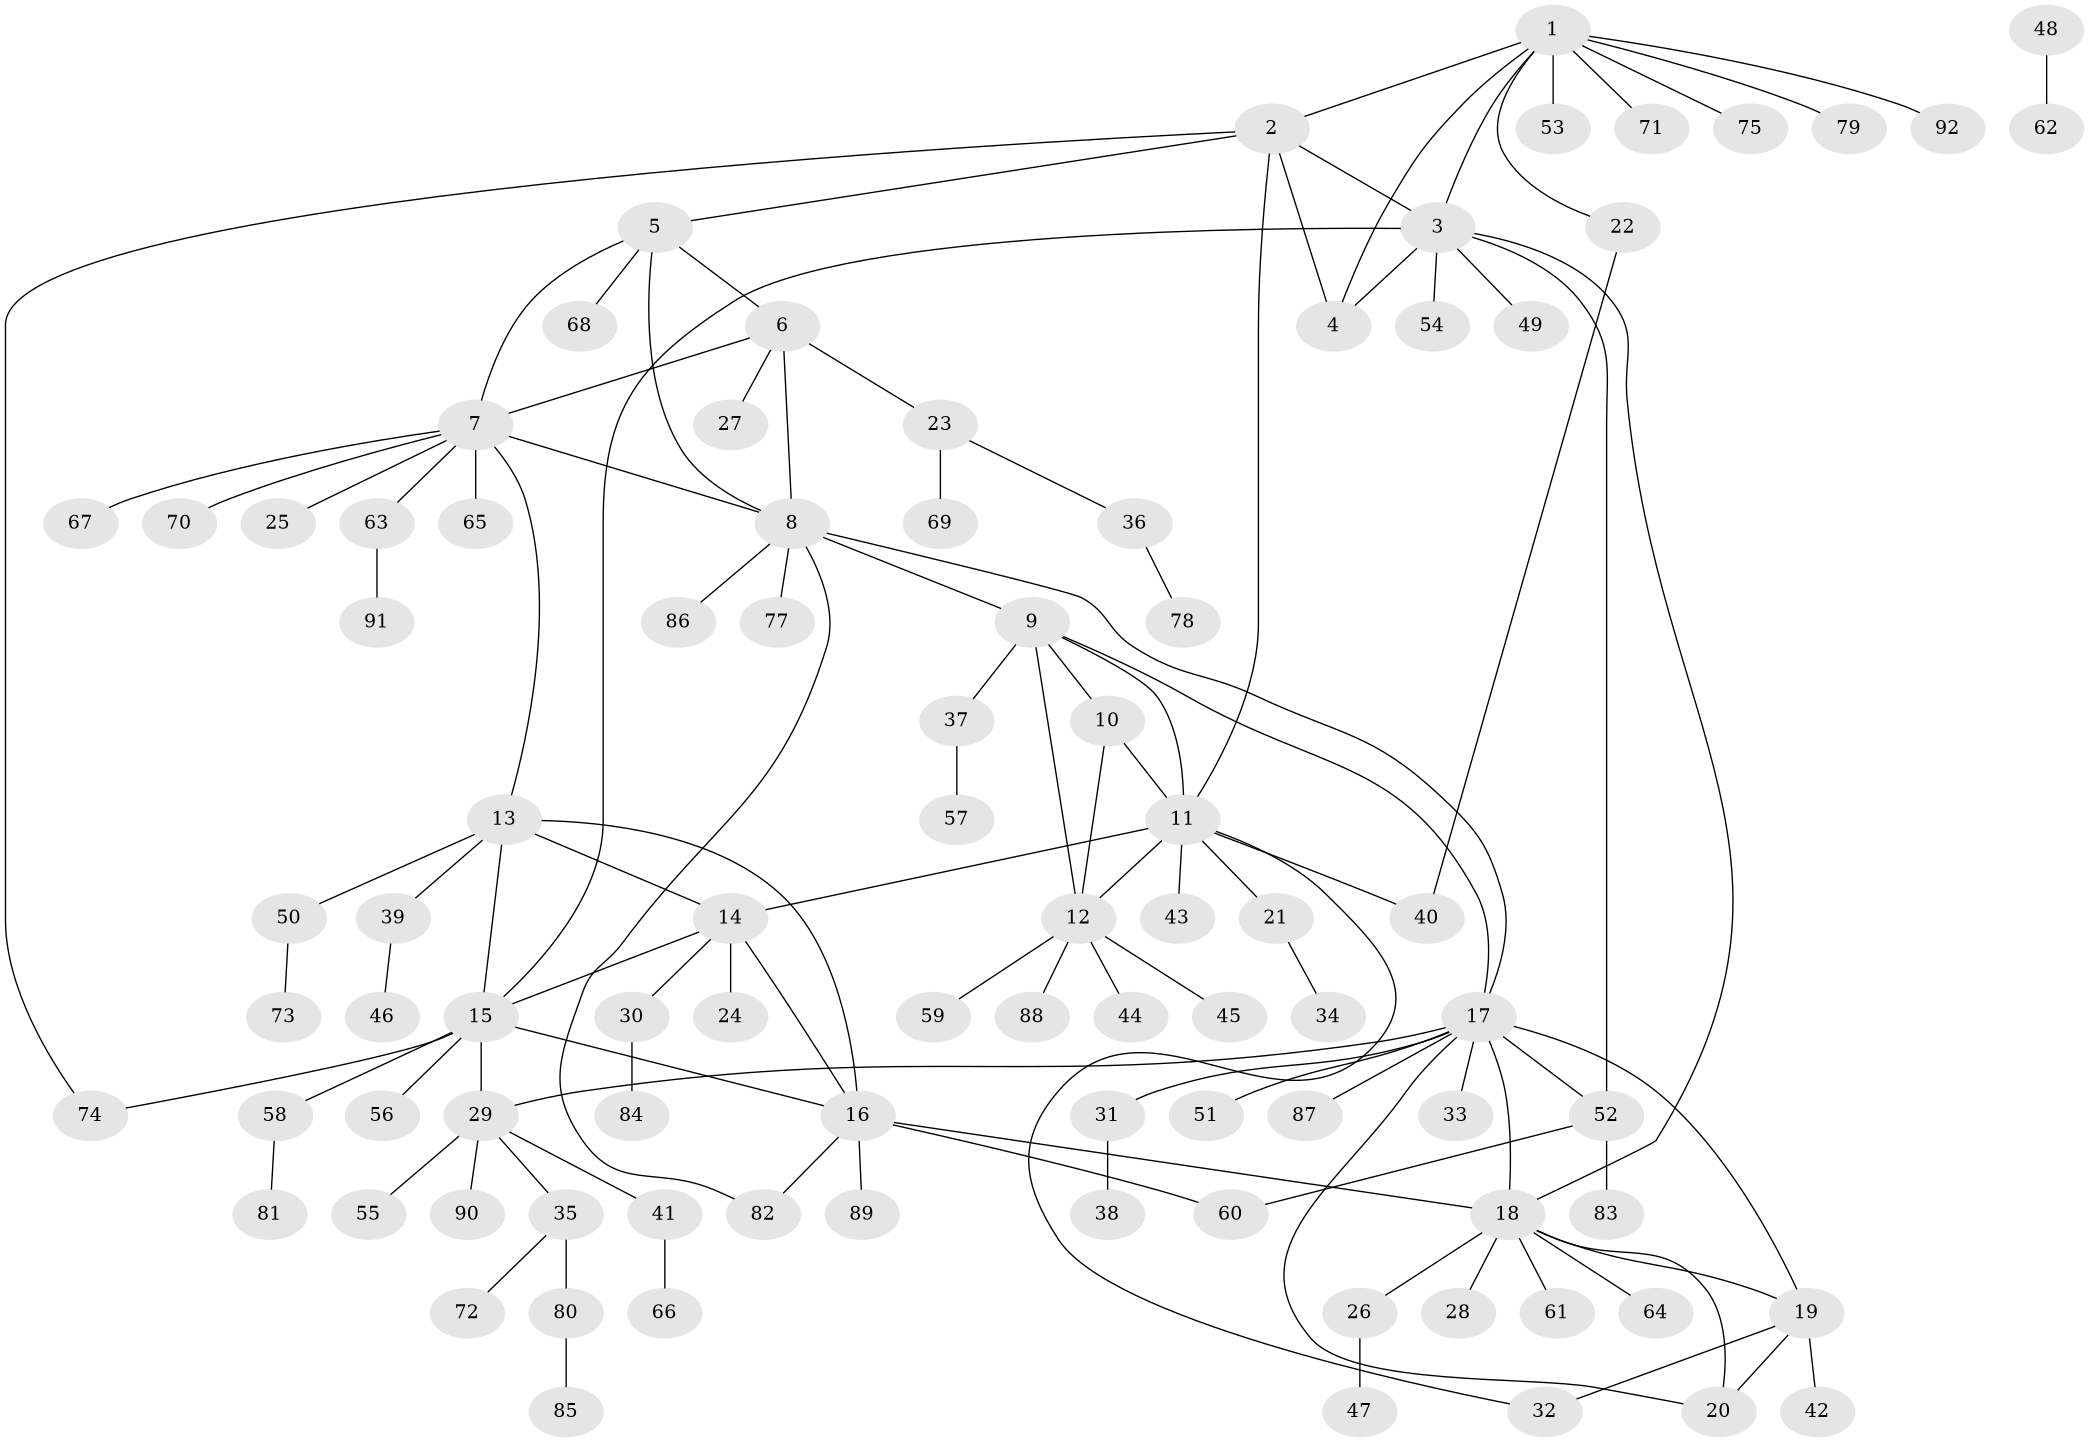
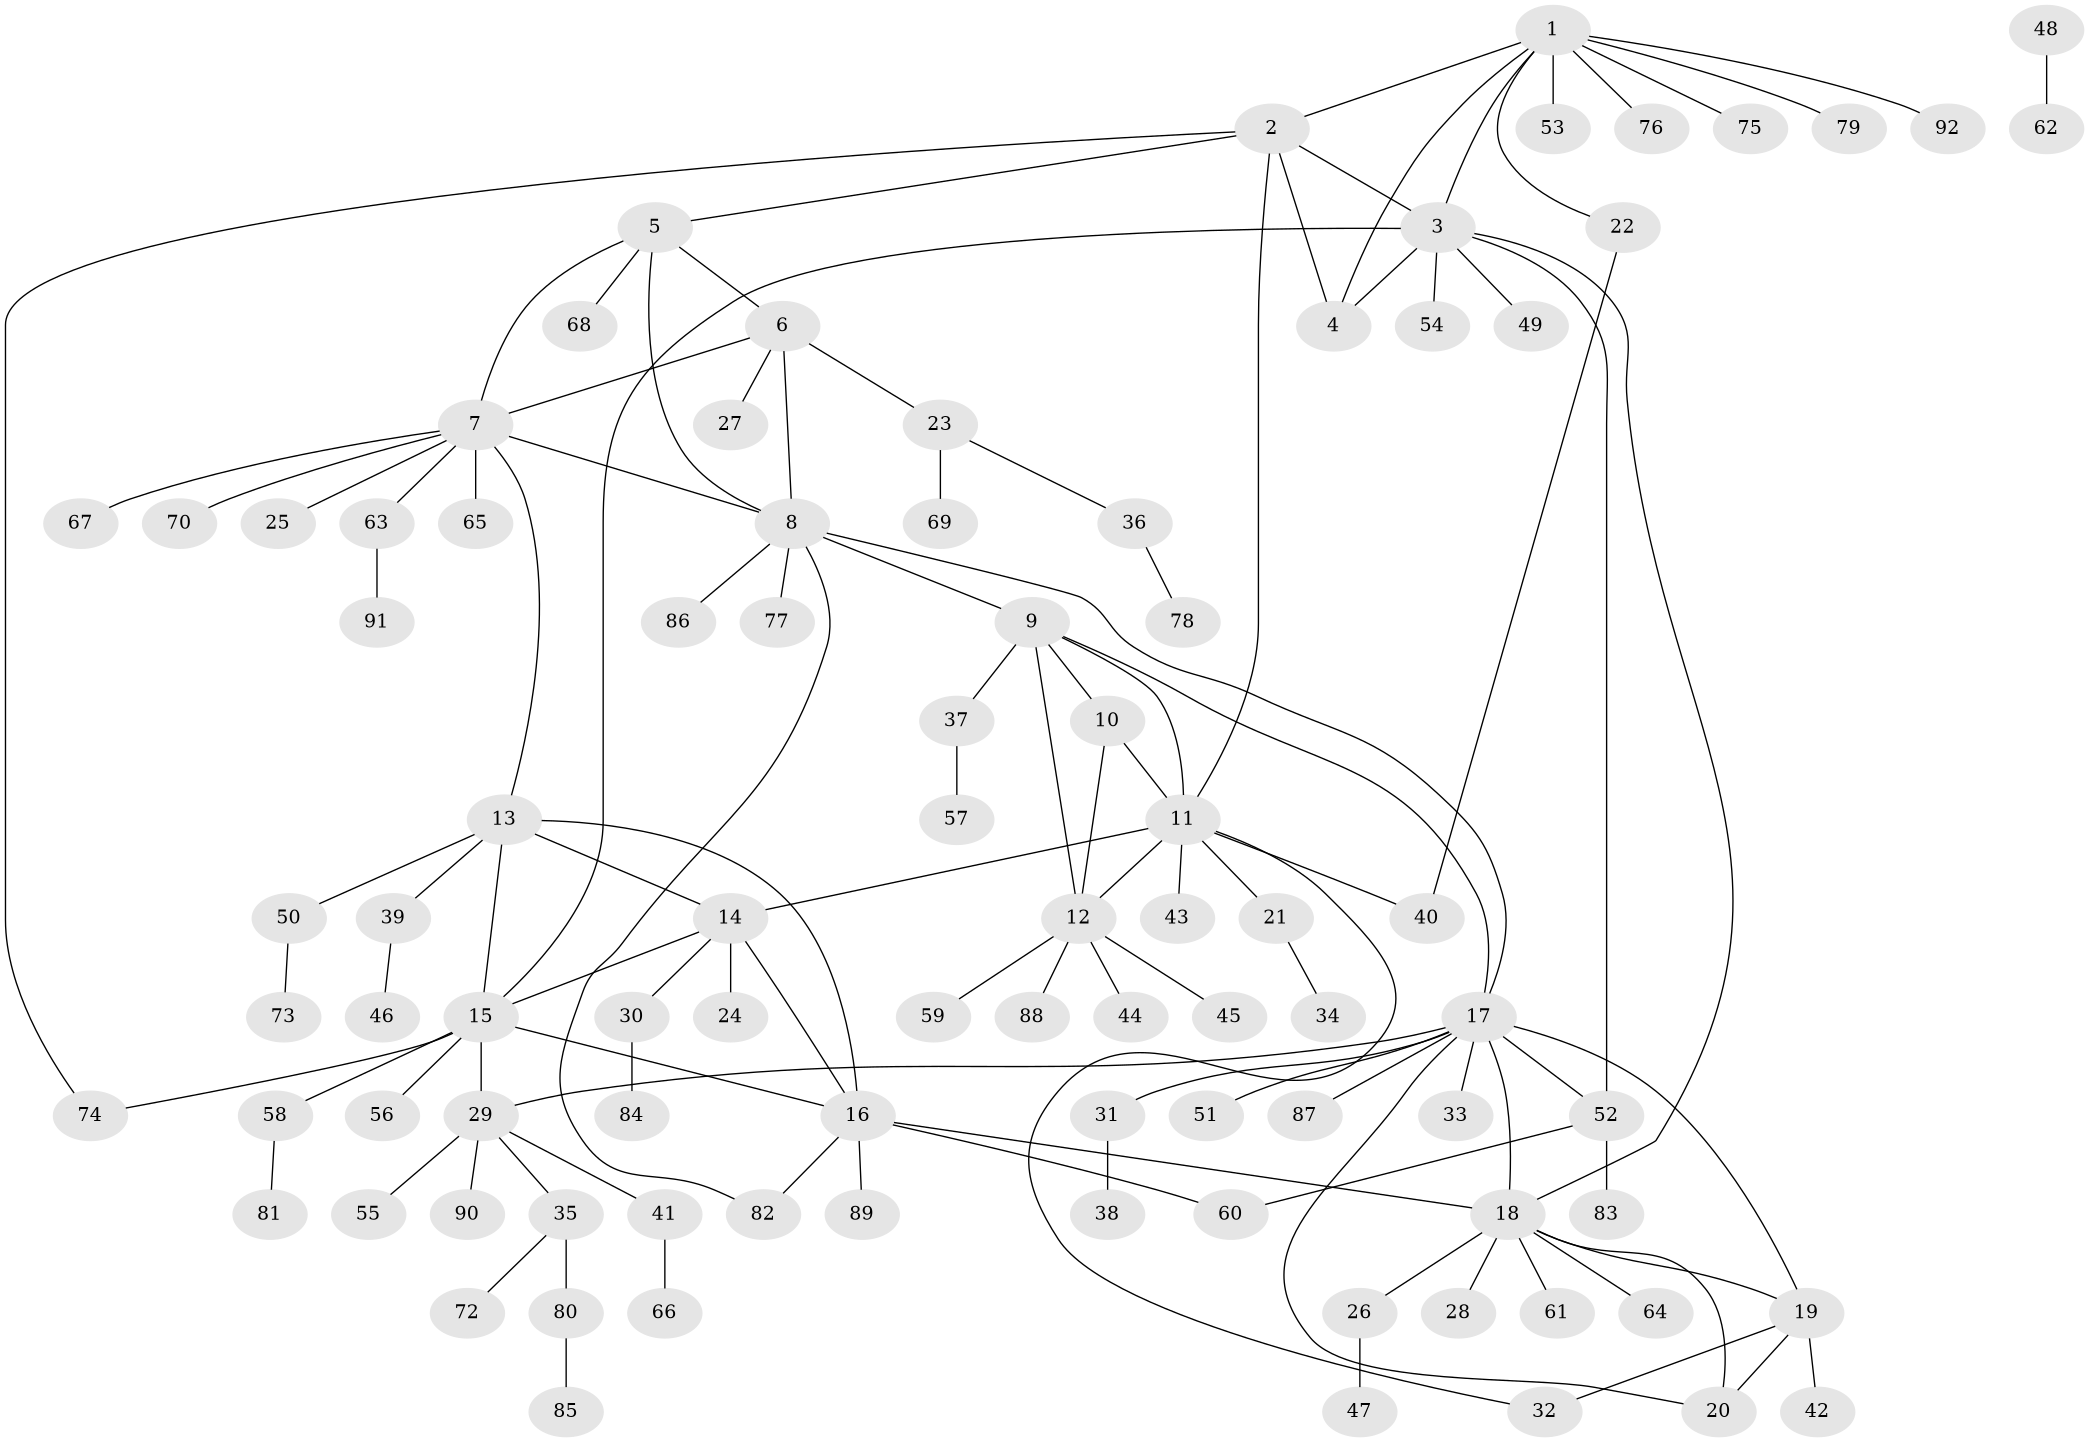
node "71": label "71" -> "76"
